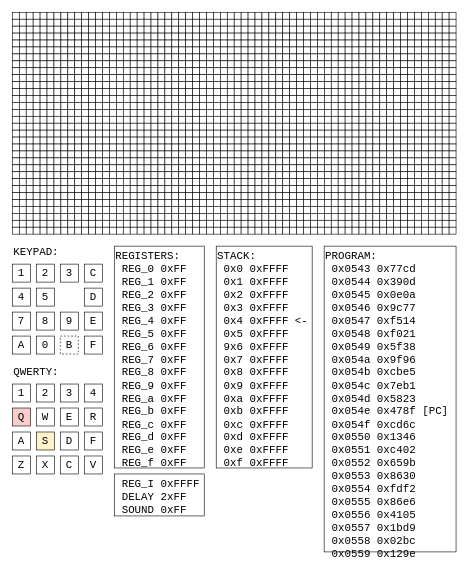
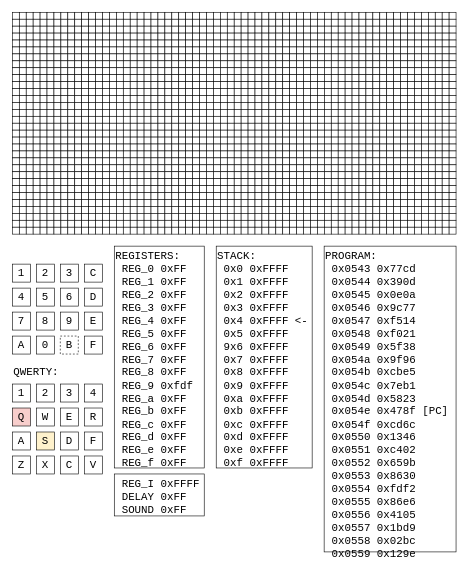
node "KEYPAD:": removed
node "6": added
node "REGISTERS: REG_0 0xFF REG_1 0xFF REG_2 0xFF REG_3 0xFF REG_4 0xFF REG_5 0xFF REG_6 0xFF REG_7 0xFF REG_8 0xFF REG_9 0xFF REG_a 0xFF REG_b 0xFF REG_c 0xFF REG_d 0xFF REG_e 0xFF REG_f 0xFF": label "REGISTERS: REG_0 0xFF REG_1 0xFF REG_2 0xFF REG_3 0xFF REG_4 0xFF REG_5 0xFF REG_6 0xFF REG_7 0xFF REG_8 0xFF REG_9 0xFF REG_a 0xFF REG_b 0xFF REG_c 0xFF REG_d 0xFF REG_e 0xFF REG_f 0xFF" -> "REGISTERS: REG_0 0xFF REG_1 0xFF REG_2 0xFF REG_3 0xFF REG_4 0xFF REG_5 0xFF REG_6 0xFF REG_7 0xFF REG_8 0xFF REG_9 0xfdf REG_a 0xFF REG_b 0xFF REG_c 0xFF REG_d 0xFF REG_e 0xFF REG_f 0xFF"
node "REG_I 0xFFFF DELAY 2xFF SOUND 0xFF": label "REG_I 0xFFFF DELAY 2xFF SOUND 0xFF" -> "REG_I 0xFFFF DELAY 0xFF SOUND 0xFF"
